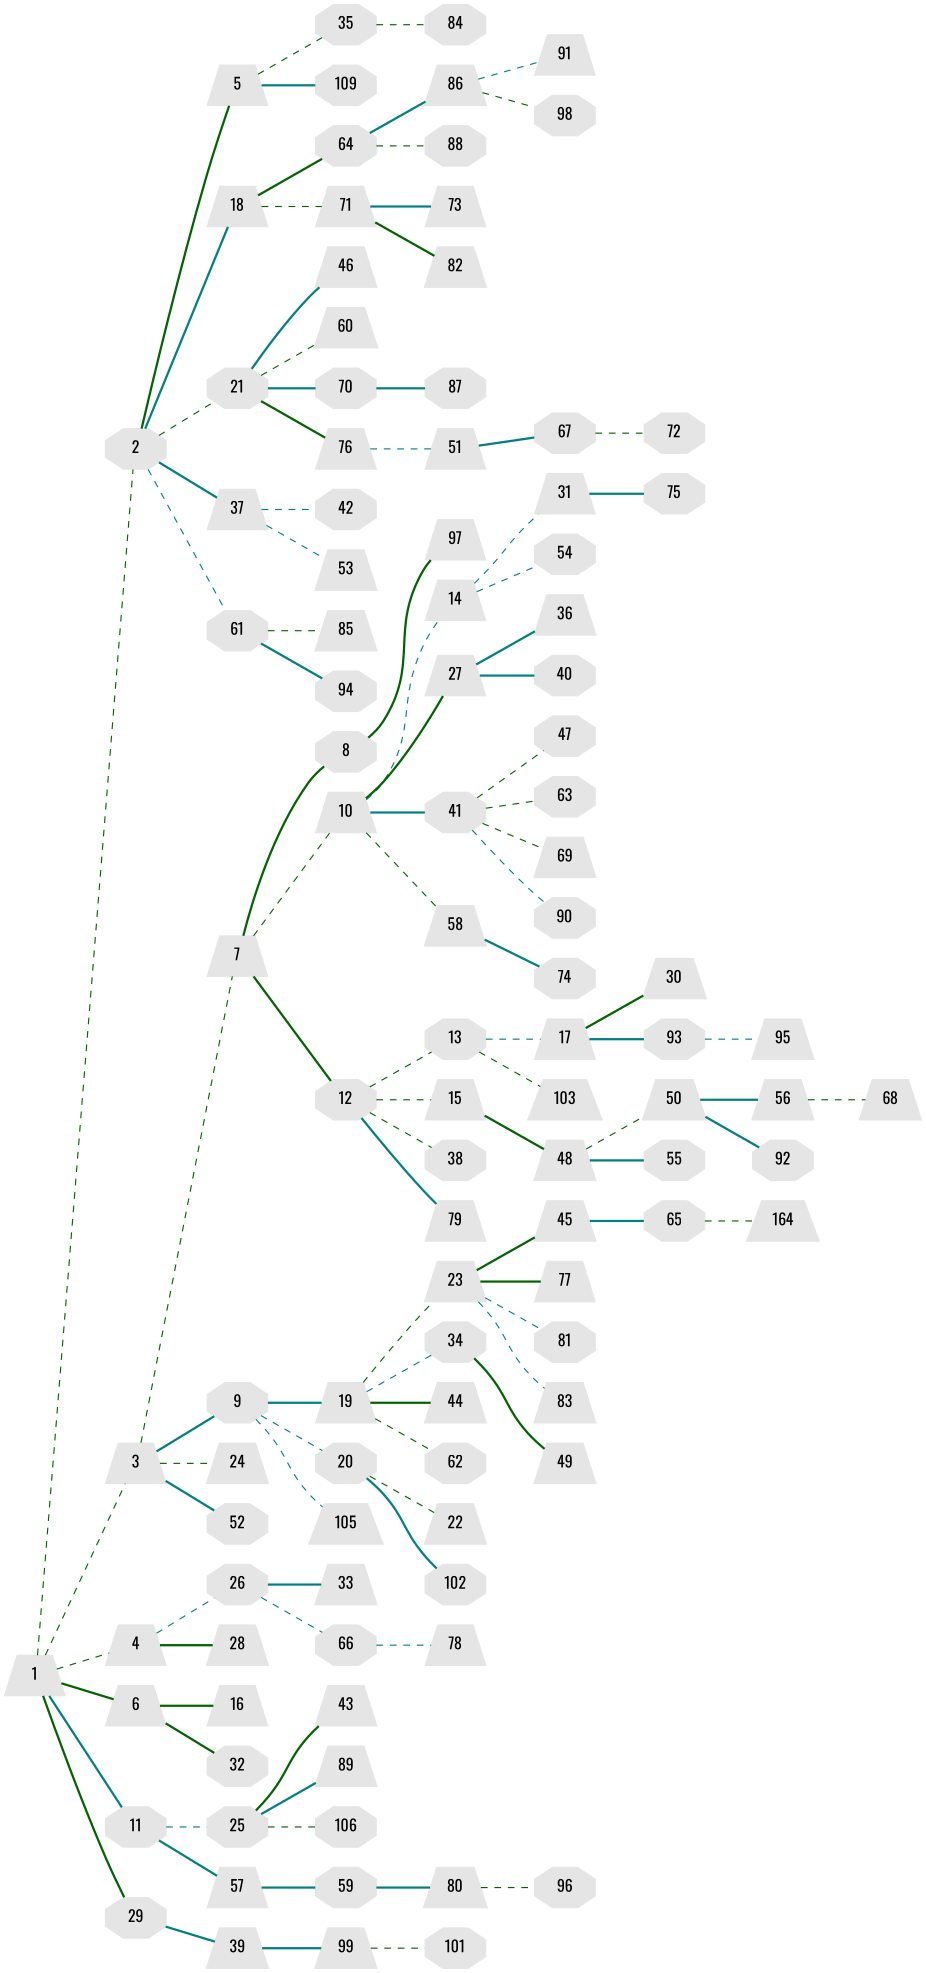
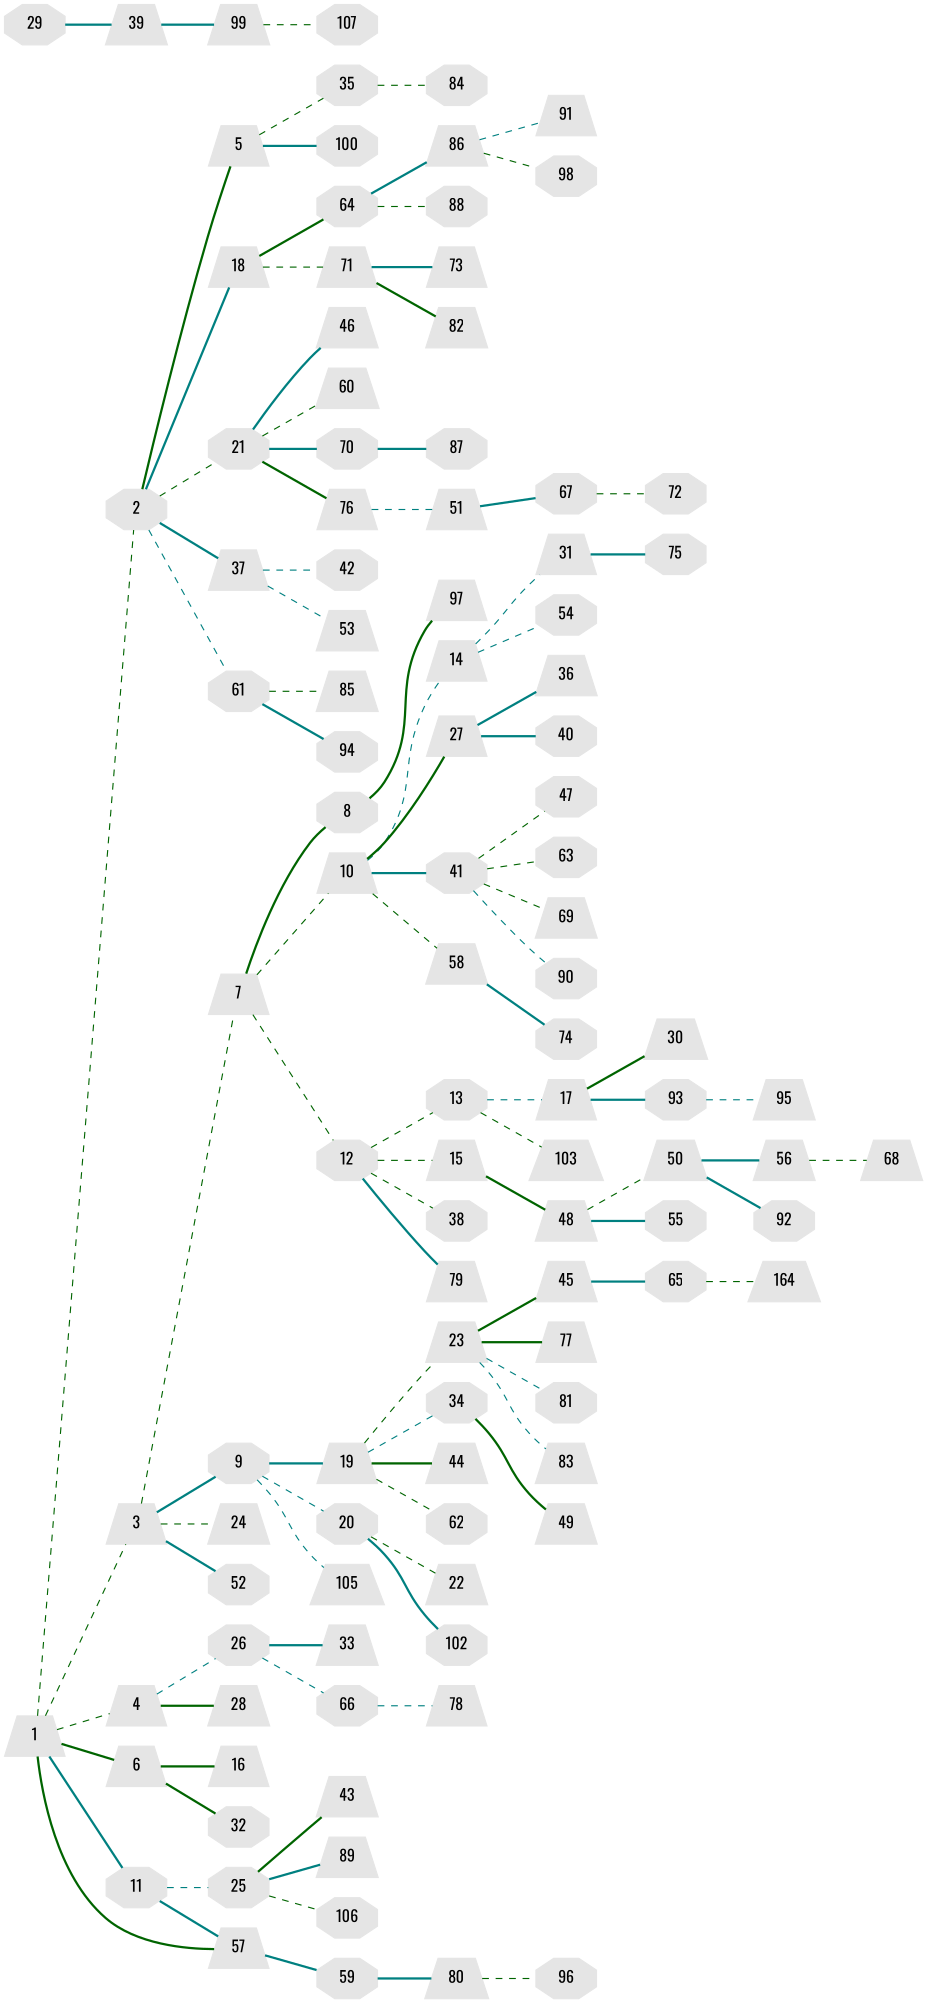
node "109": label "109" -> "100"
edge "7" -- "12": style bold -> dashed
edge "1" -- "29": now "1" -- "57"
node "101": label "101" -> "107"
